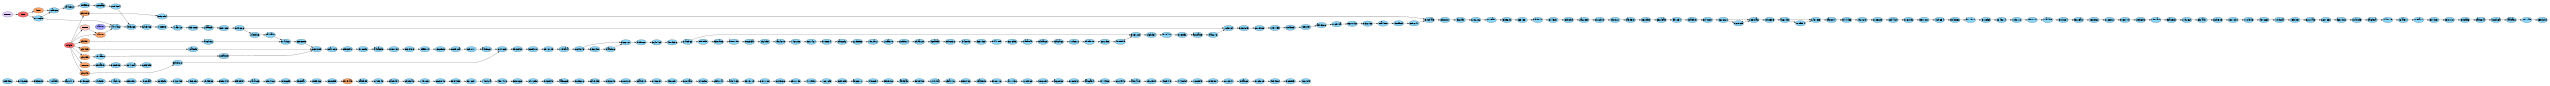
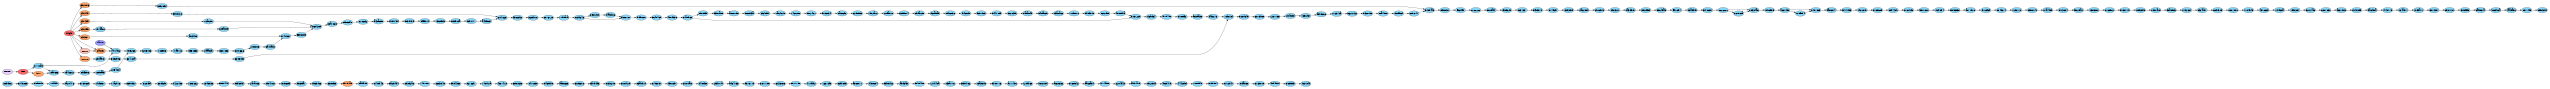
edge "8df1666" -> "1cf813f": now "63d3bfe" -> "1cf813f"
